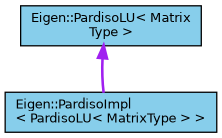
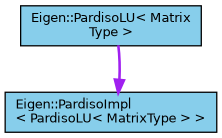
edge "Eigen::PardisoImpl < PardisoLU< MatrixType > >" -> "Eigen::PardisoLU< Matrix Type >": reversed
